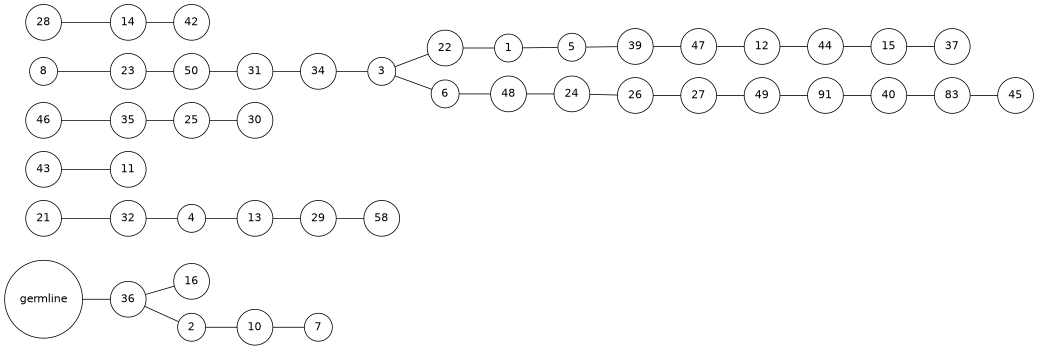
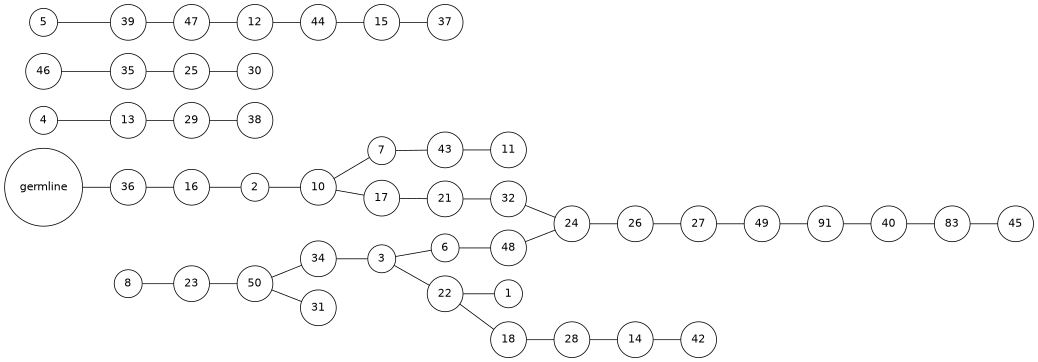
edge "5" -- "1": removed
edge "31" -- "34": now "50" -- "34"
edge "43" -- "7": added
node "17": added
edge "32" -- "4": now "32" -- "24"
node "58": label "58" -> "38"
edge "36" -- "2": now "16" -- "2"
node "18": added
